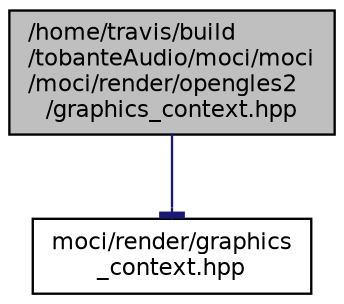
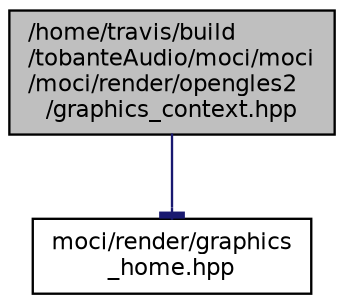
node "moci/render/graphics _context.hpp": label "moci/render/graphics _context.hpp" -> "moci/render/graphics _home.hpp"
